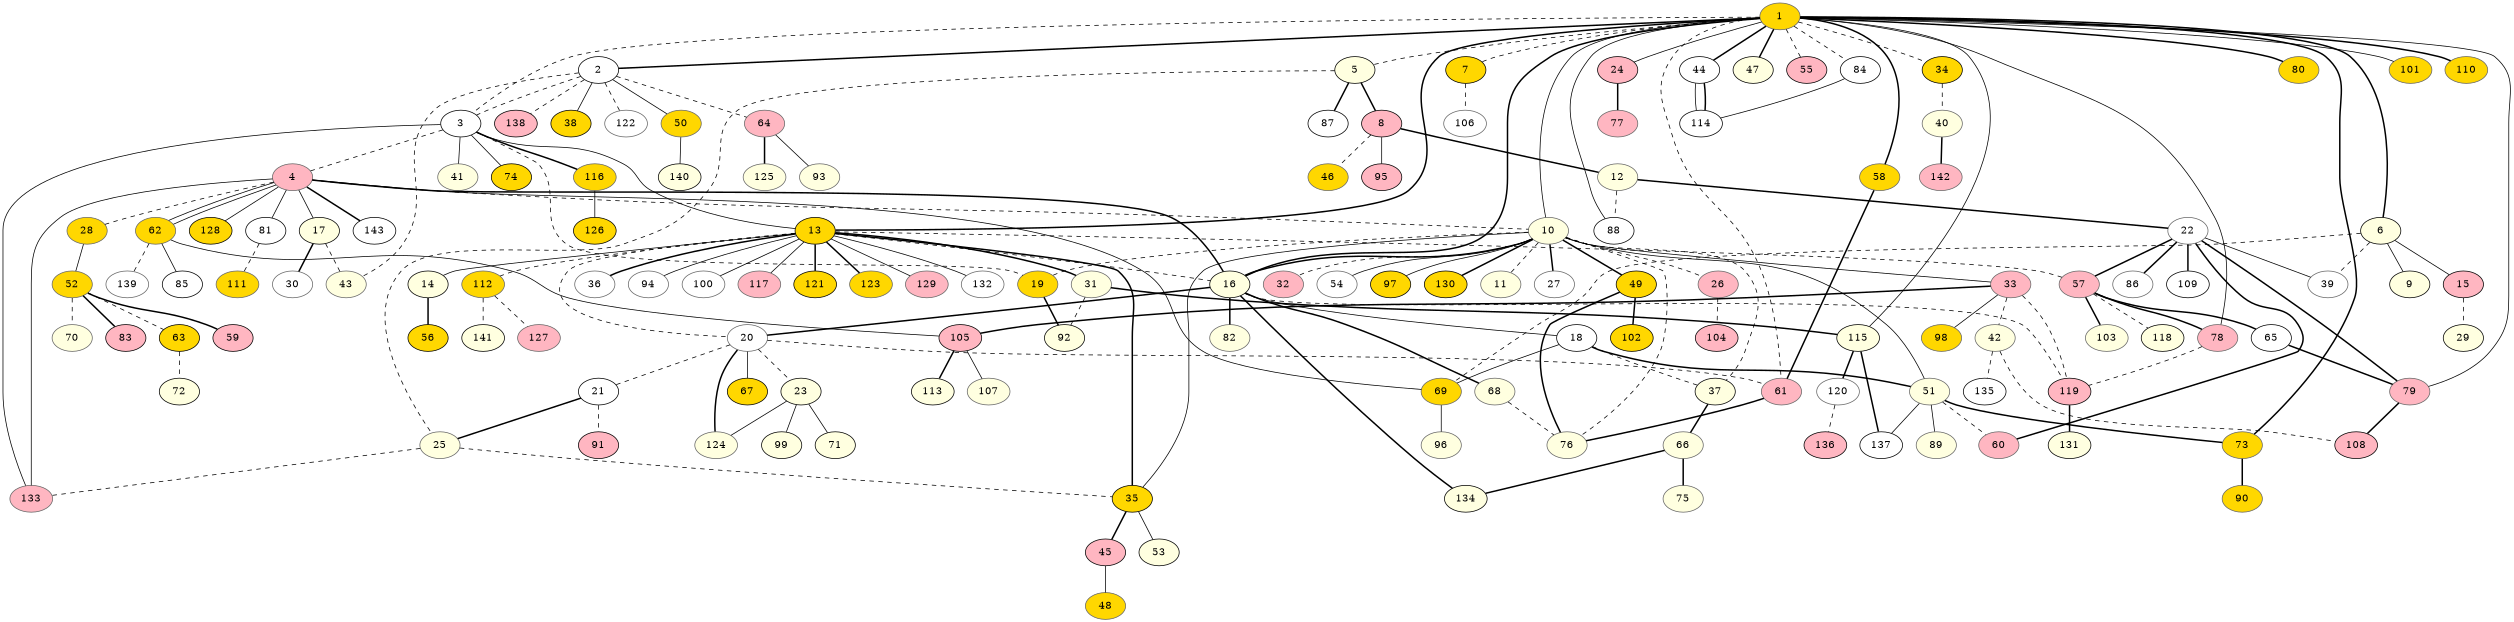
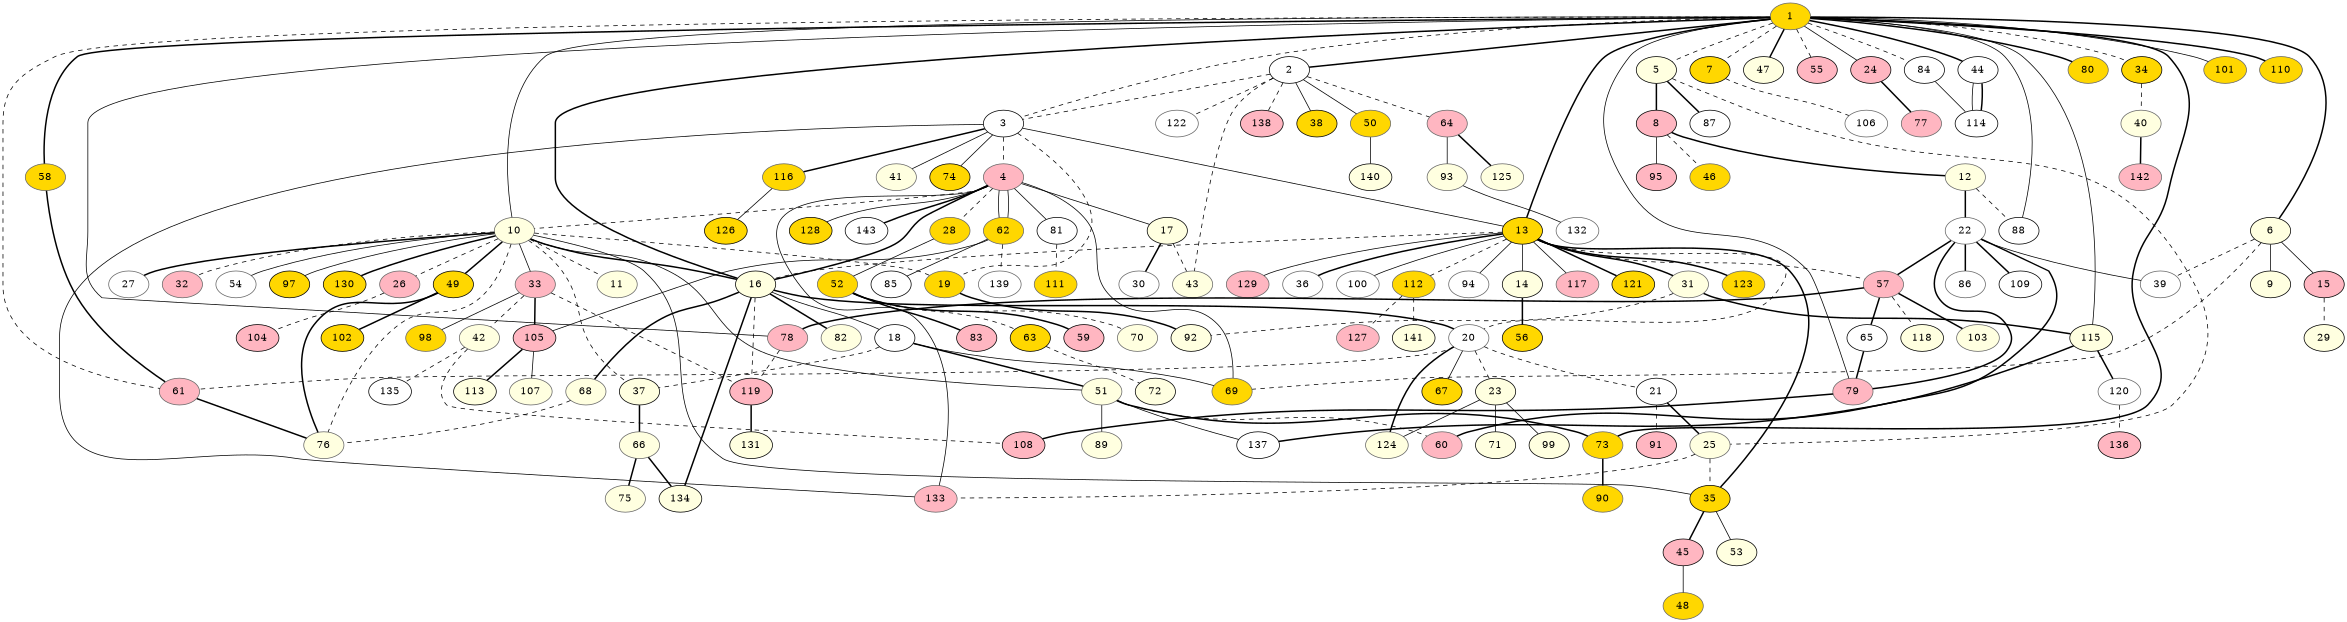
edge "13" -- "132": now "93" -- "132"
node "96": removed
